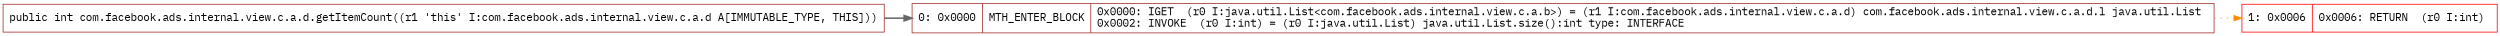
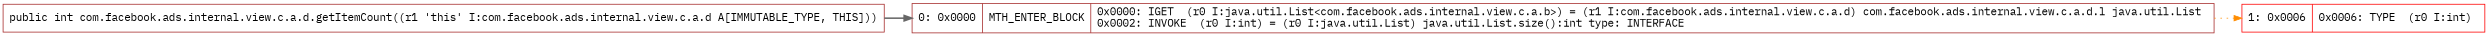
node "1: 0x0006": text "0x0006: RETURN  (r0 I:int)" -> "0x0006: TYPE  (r0 I:int)"
